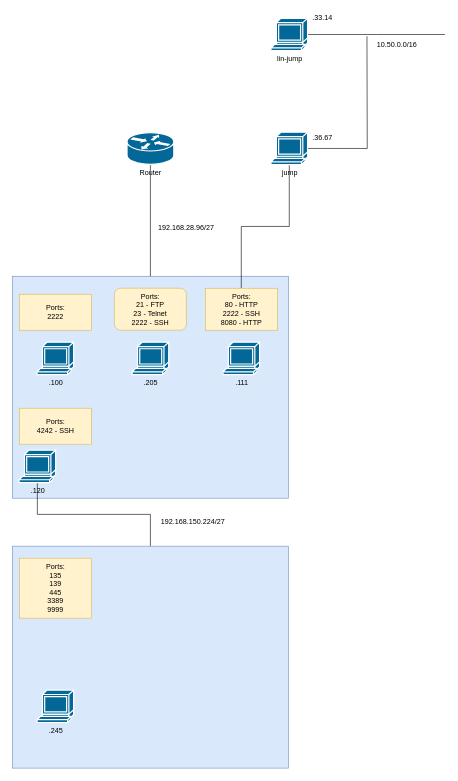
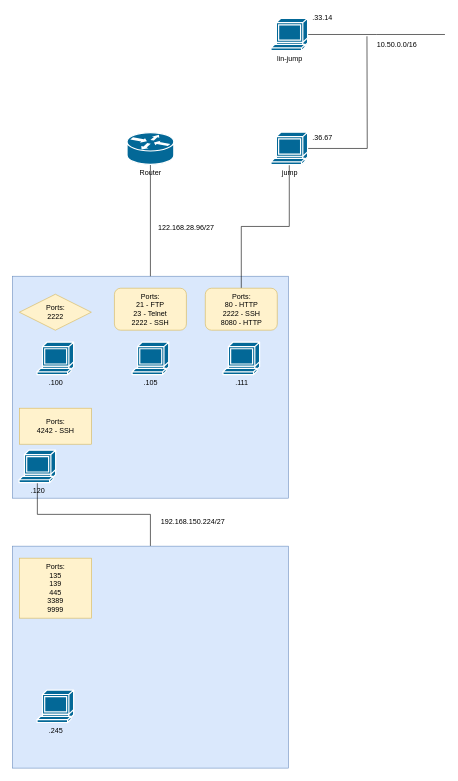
node "192.168.28.96/27": label "192.168.28.96/27" -> "122.168.28.96/27"
node "Ports: 80 - HTTP 2222 - SSH 8080 - HTTP": shape rectangle -> rounded rectangle
node "Ports: 2222": shape rectangle -> diamond
node ".205": label ".205" -> ".105"
